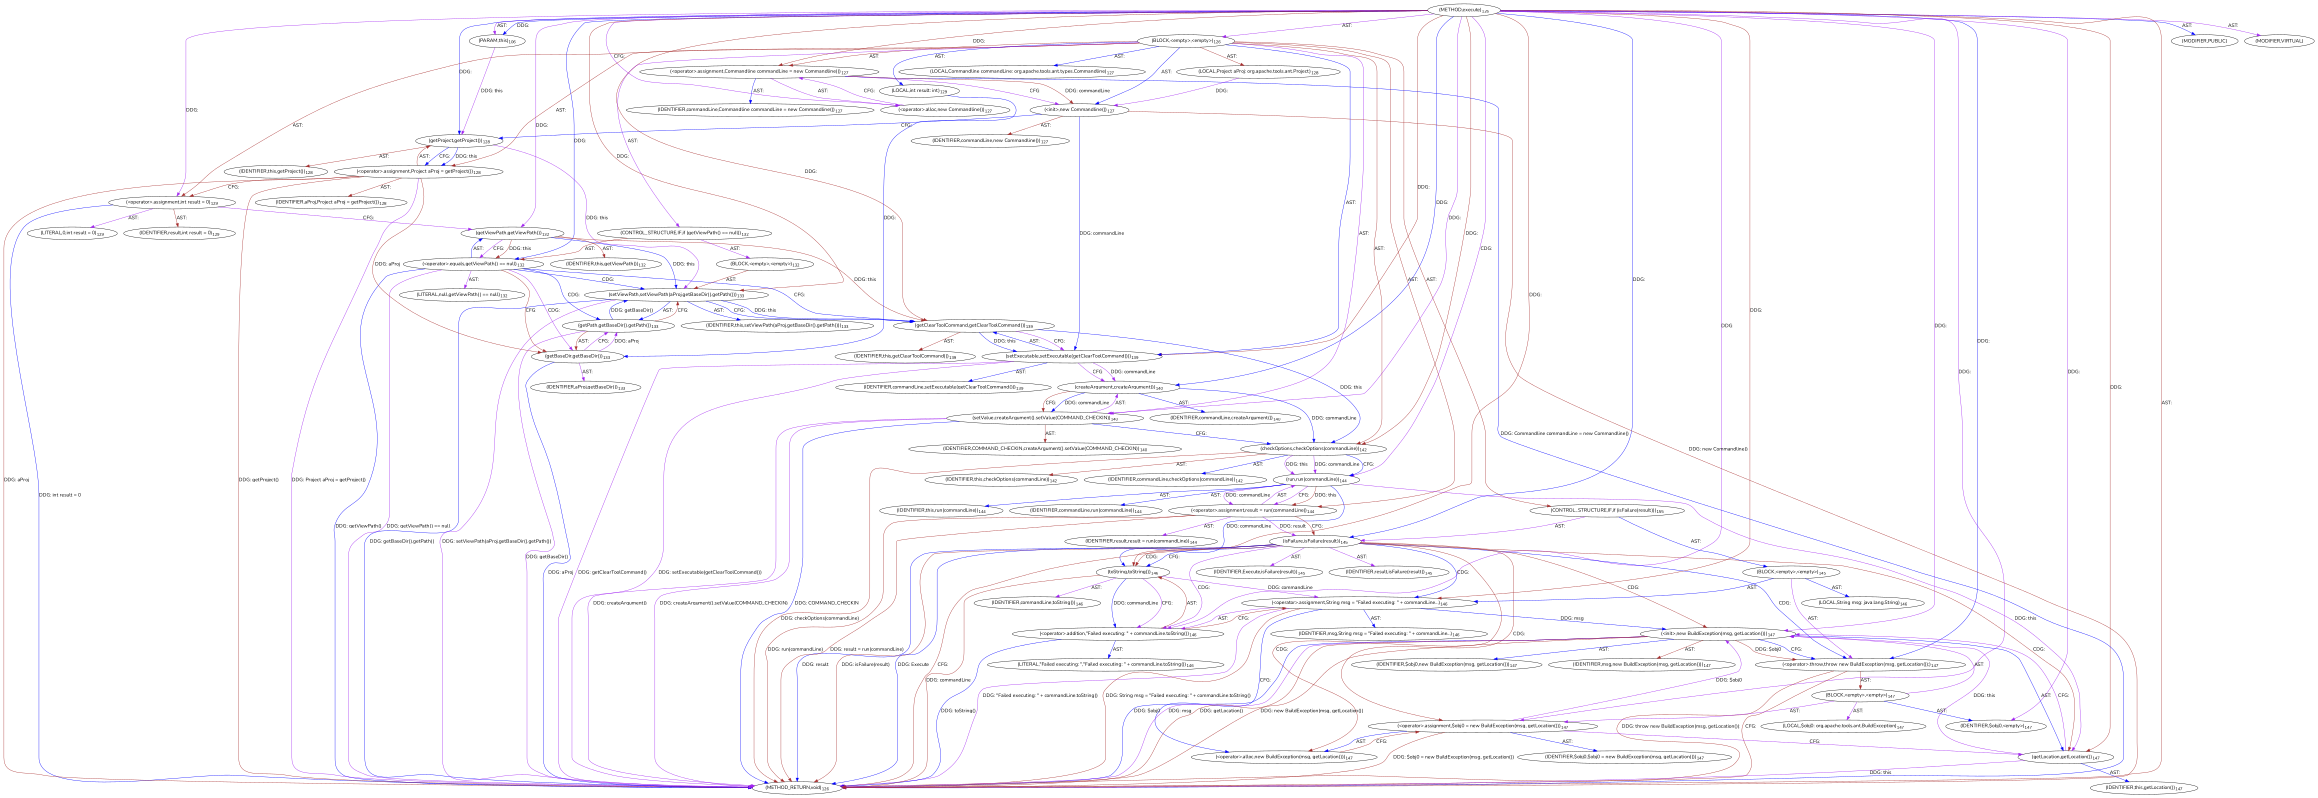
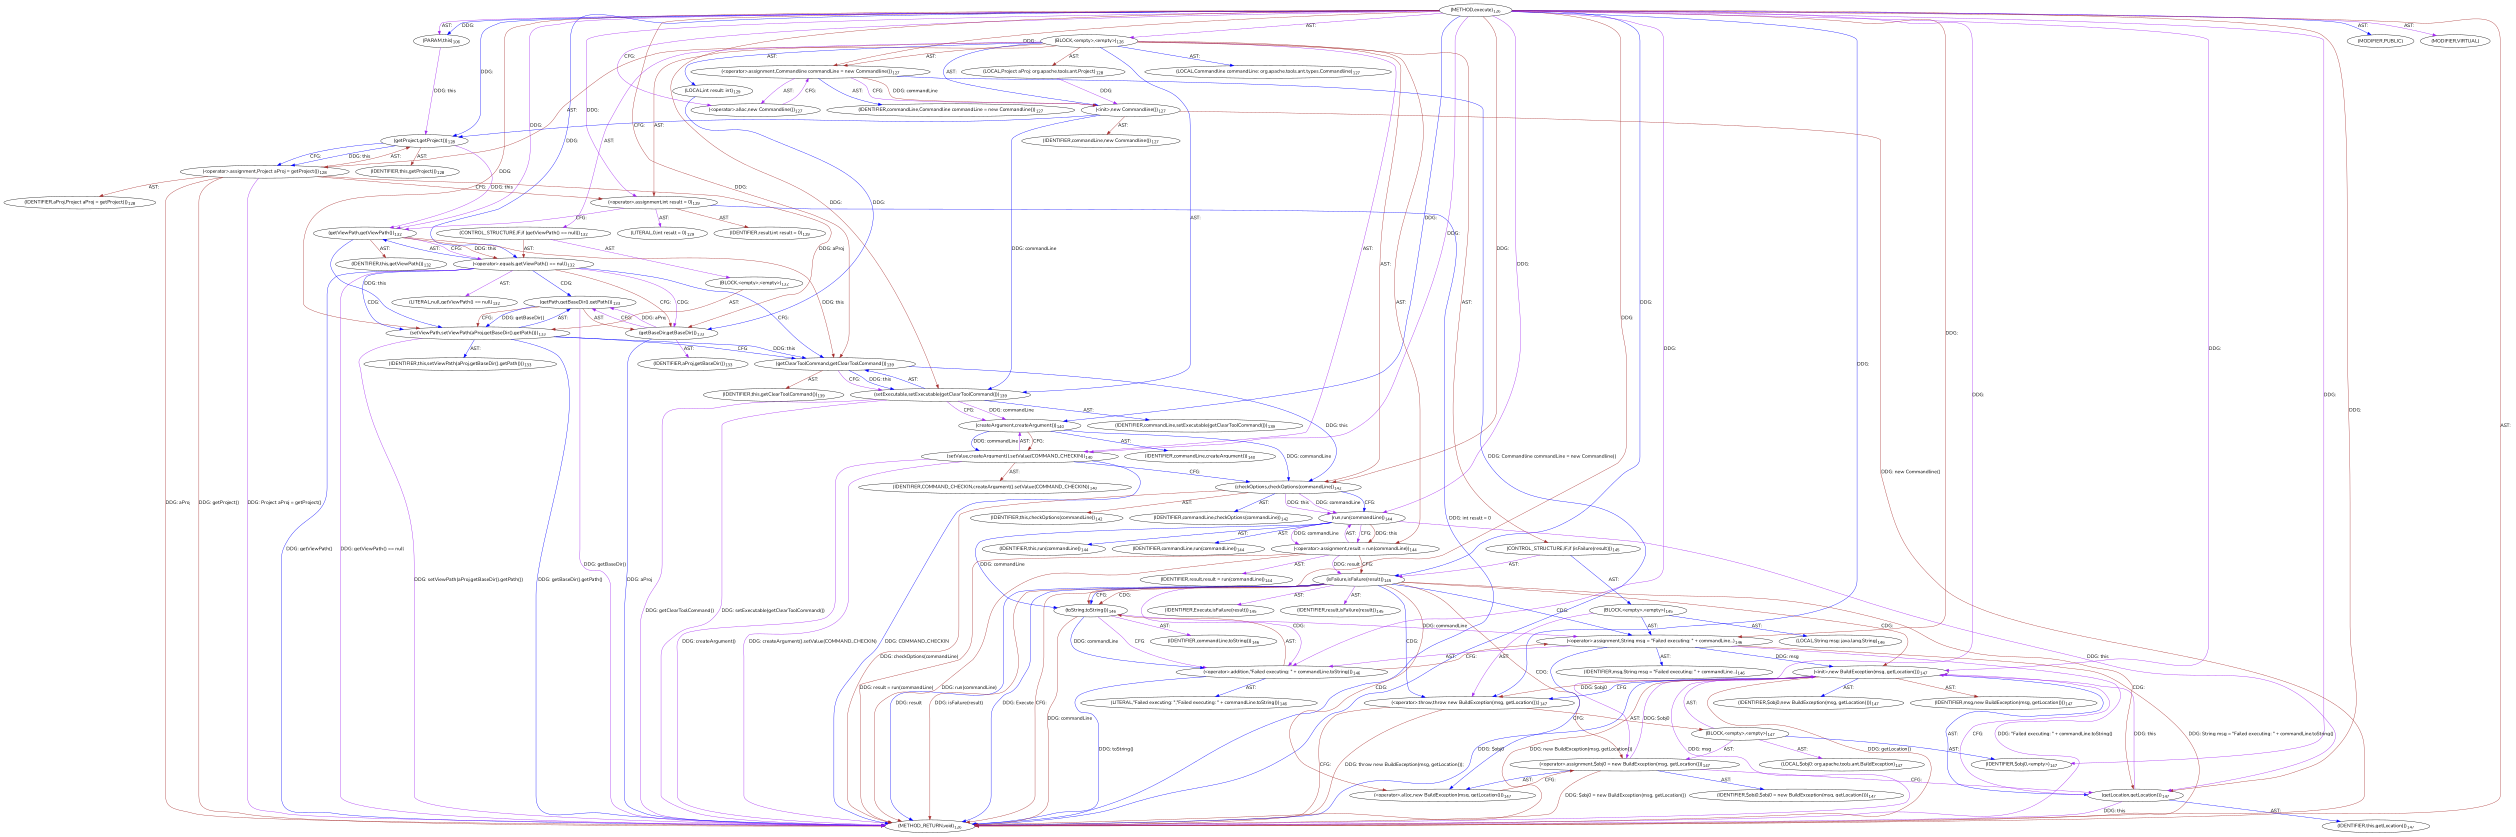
edge "(getProject,getProject())" -> "(setViewPath,setViewPath(aProj.getBaseDir().getPath()))": now "(getProject,getProject())" -> "(getViewPath,getViewPath())"
edge "(METHOD,execute)" -> "(run,run(commandLine))": label "CDG: " -> "DDG: "
node "(CONTROL_STRUCTURE,IF,if (isFailure(result)))": text "155" -> "145"
